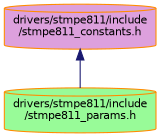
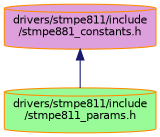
node "drivers/stmpe811/include /stmpe811_constants.h": label "drivers/stmpe811/include /stmpe811_constants.h" -> "drivers/stmpe811/include /stmpe881_constants.h"
